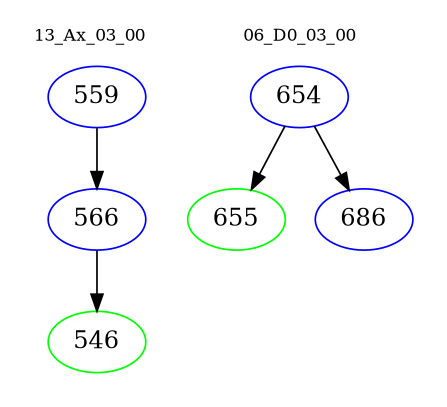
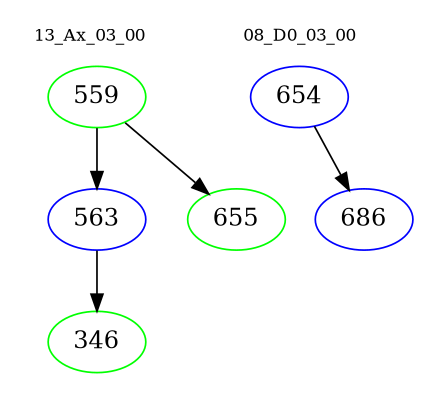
cluster "06_D0_03_00": label "06_D0_03_00" -> "08_D0_03_00"
node "559": color blue -> green
edge "654" -> "655": now "559" -> "655"
node "566": label "566" -> "563"
node "546": label "546" -> "346"
